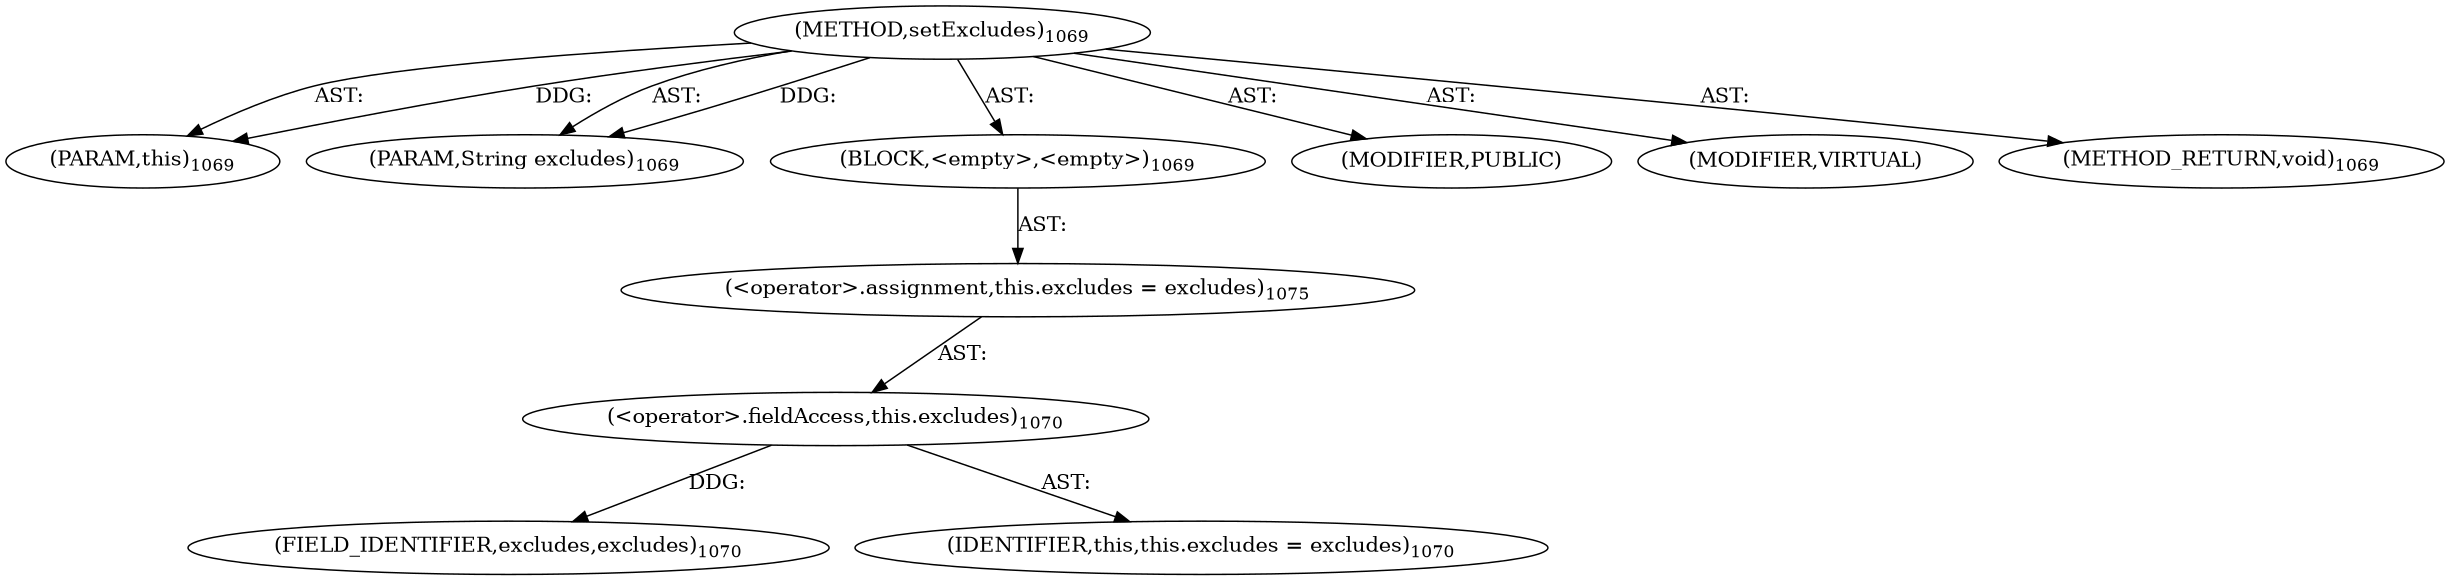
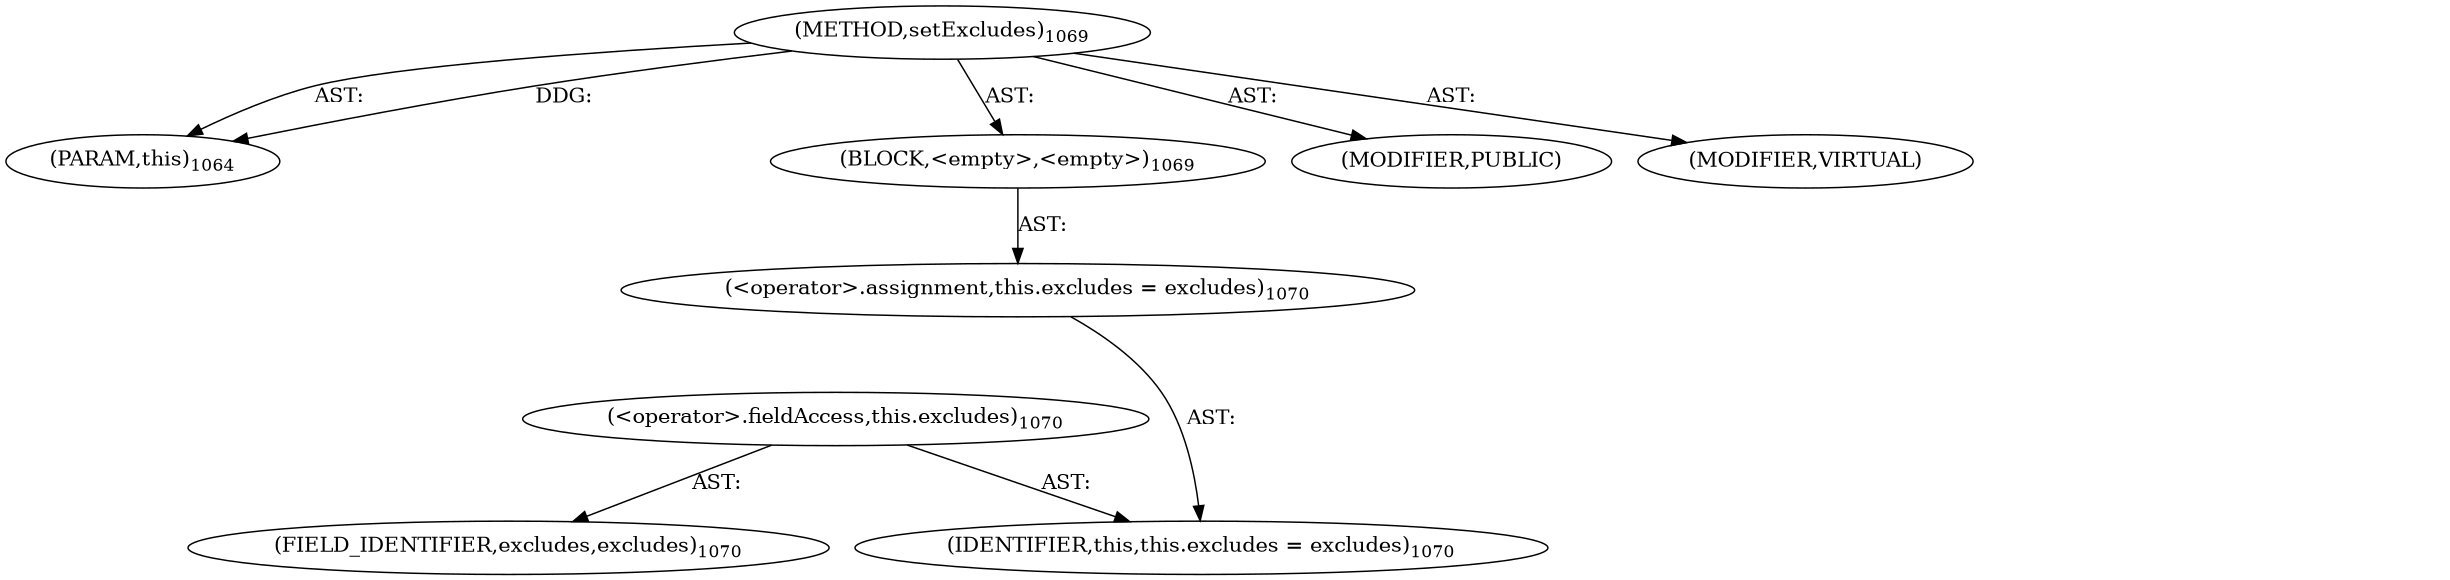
node "(PARAM,this)": text "1069" -> "1064"
node "(PARAM,String excludes)": removed
node "(METHOD_RETURN,void)": removed
node "(<operator>.assignment,this.excludes = excludes)": text "1075" -> "1070"
edge "(<operator>.assignment,this.excludes = excludes)" -> "(<operator>.fieldAccess,this.excludes)": now "(<operator>.assignment,this.excludes = excludes)" -> "(IDENTIFIER,this,this.excludes = excludes)"
edge "(<operator>.fieldAccess,this.excludes)" -> "(FIELD_IDENTIFIER,excludes,excludes)": label "DDG: " -> "AST: "
